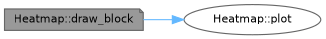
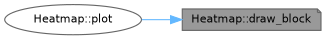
edge "Heatmap::draw_block" -> "Heatmap::plot": reversed
